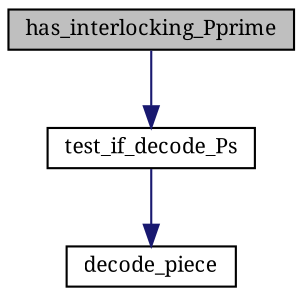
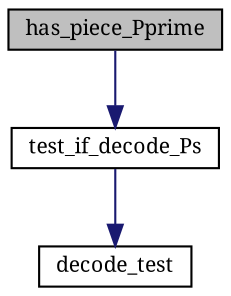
node "has_interlocking_Pprime": label "has_interlocking_Pprime" -> "has_piece_Pprime"
node "decode_piece": label "decode_piece" -> "decode_test"
